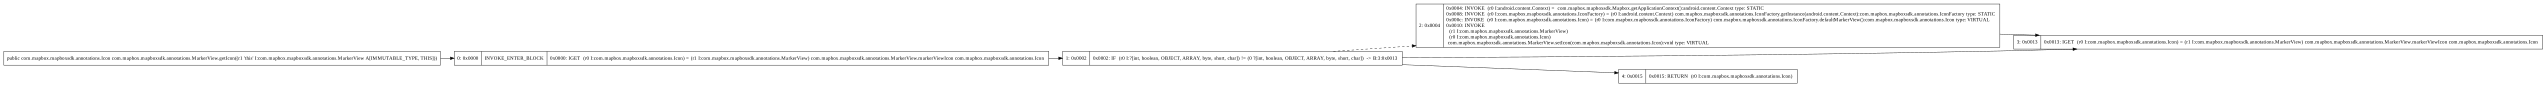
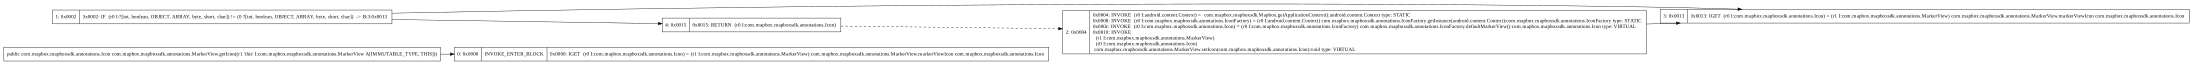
edge "1: 0x0002" -> "2: 0x0004": now "4: 0x0015" -> "2: 0x0004"
edge "0: 0x0000" -> "1: 0x0002": removed
